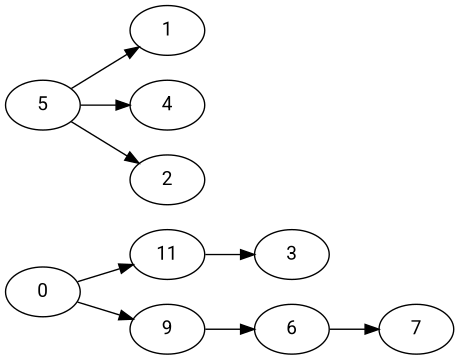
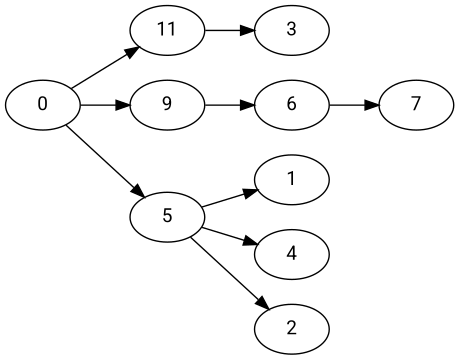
edge "0" -> "5": added
